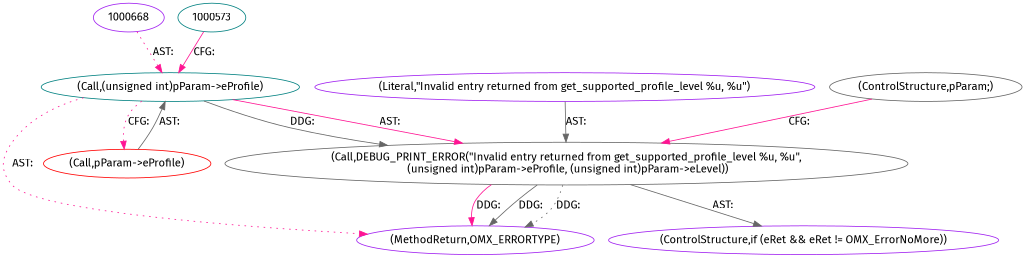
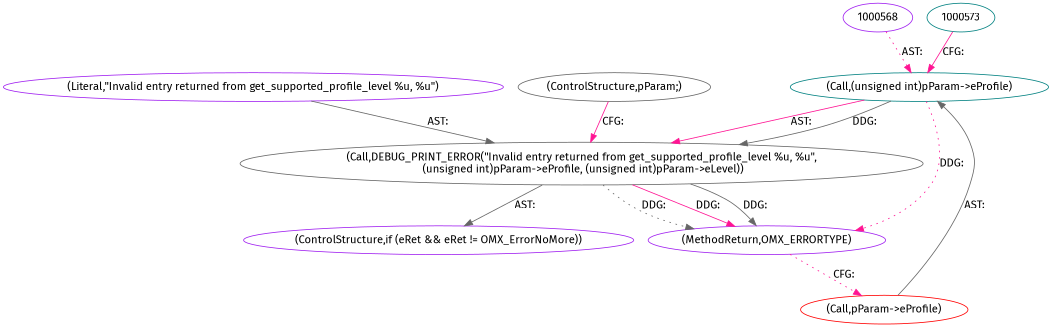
node "1000668": label "1000668" -> "1000568"
edge "(Call,(unsigned int)pParam->eProfile)" -> "(Call,pParam->eProfile)": now "(MethodReturn,OMX_ERRORTYPE)" -> "(Call,pParam->eProfile)"
edge "(Call,(unsigned int)pParam->eProfile)" -> "(MethodReturn,OMX_ERRORTYPE)": label "AST: " -> "DDG: "
